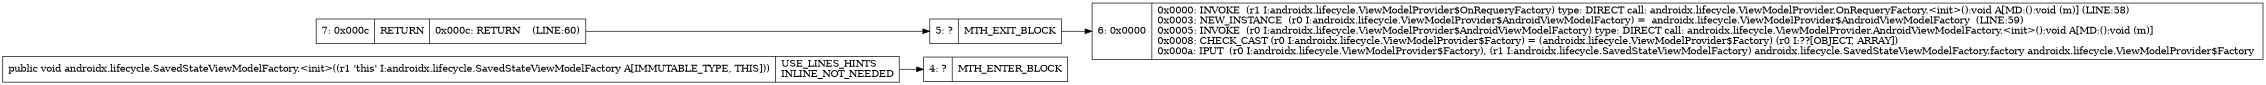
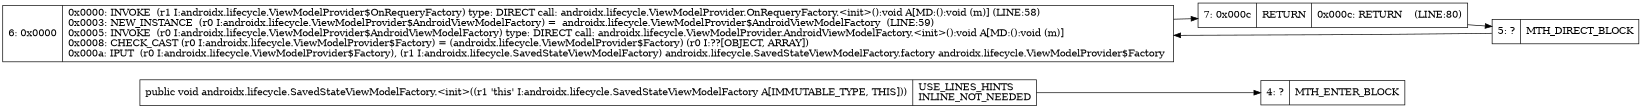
edge "6: 0x0000" -> "7: 0x000c": added
node "7: 0x000c": text "0x000c: RETURN    (LINE:60)" -> "0x000c: RETURN    (LINE:80)"
node "5: ?": text "MTH_EXIT_BLOCK" -> "MTH_DIRECT_BLOCK"
